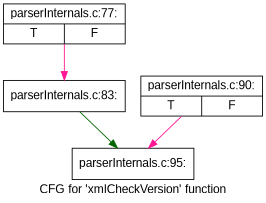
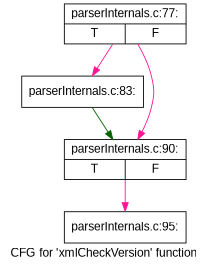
edge "parserInternals.c:77:" -> "parserInternals.c:90:": added
edge "parserInternals.c:83:" -> "parserInternals.c:95:": now "parserInternals.c:83:" -> "parserInternals.c:90:"
